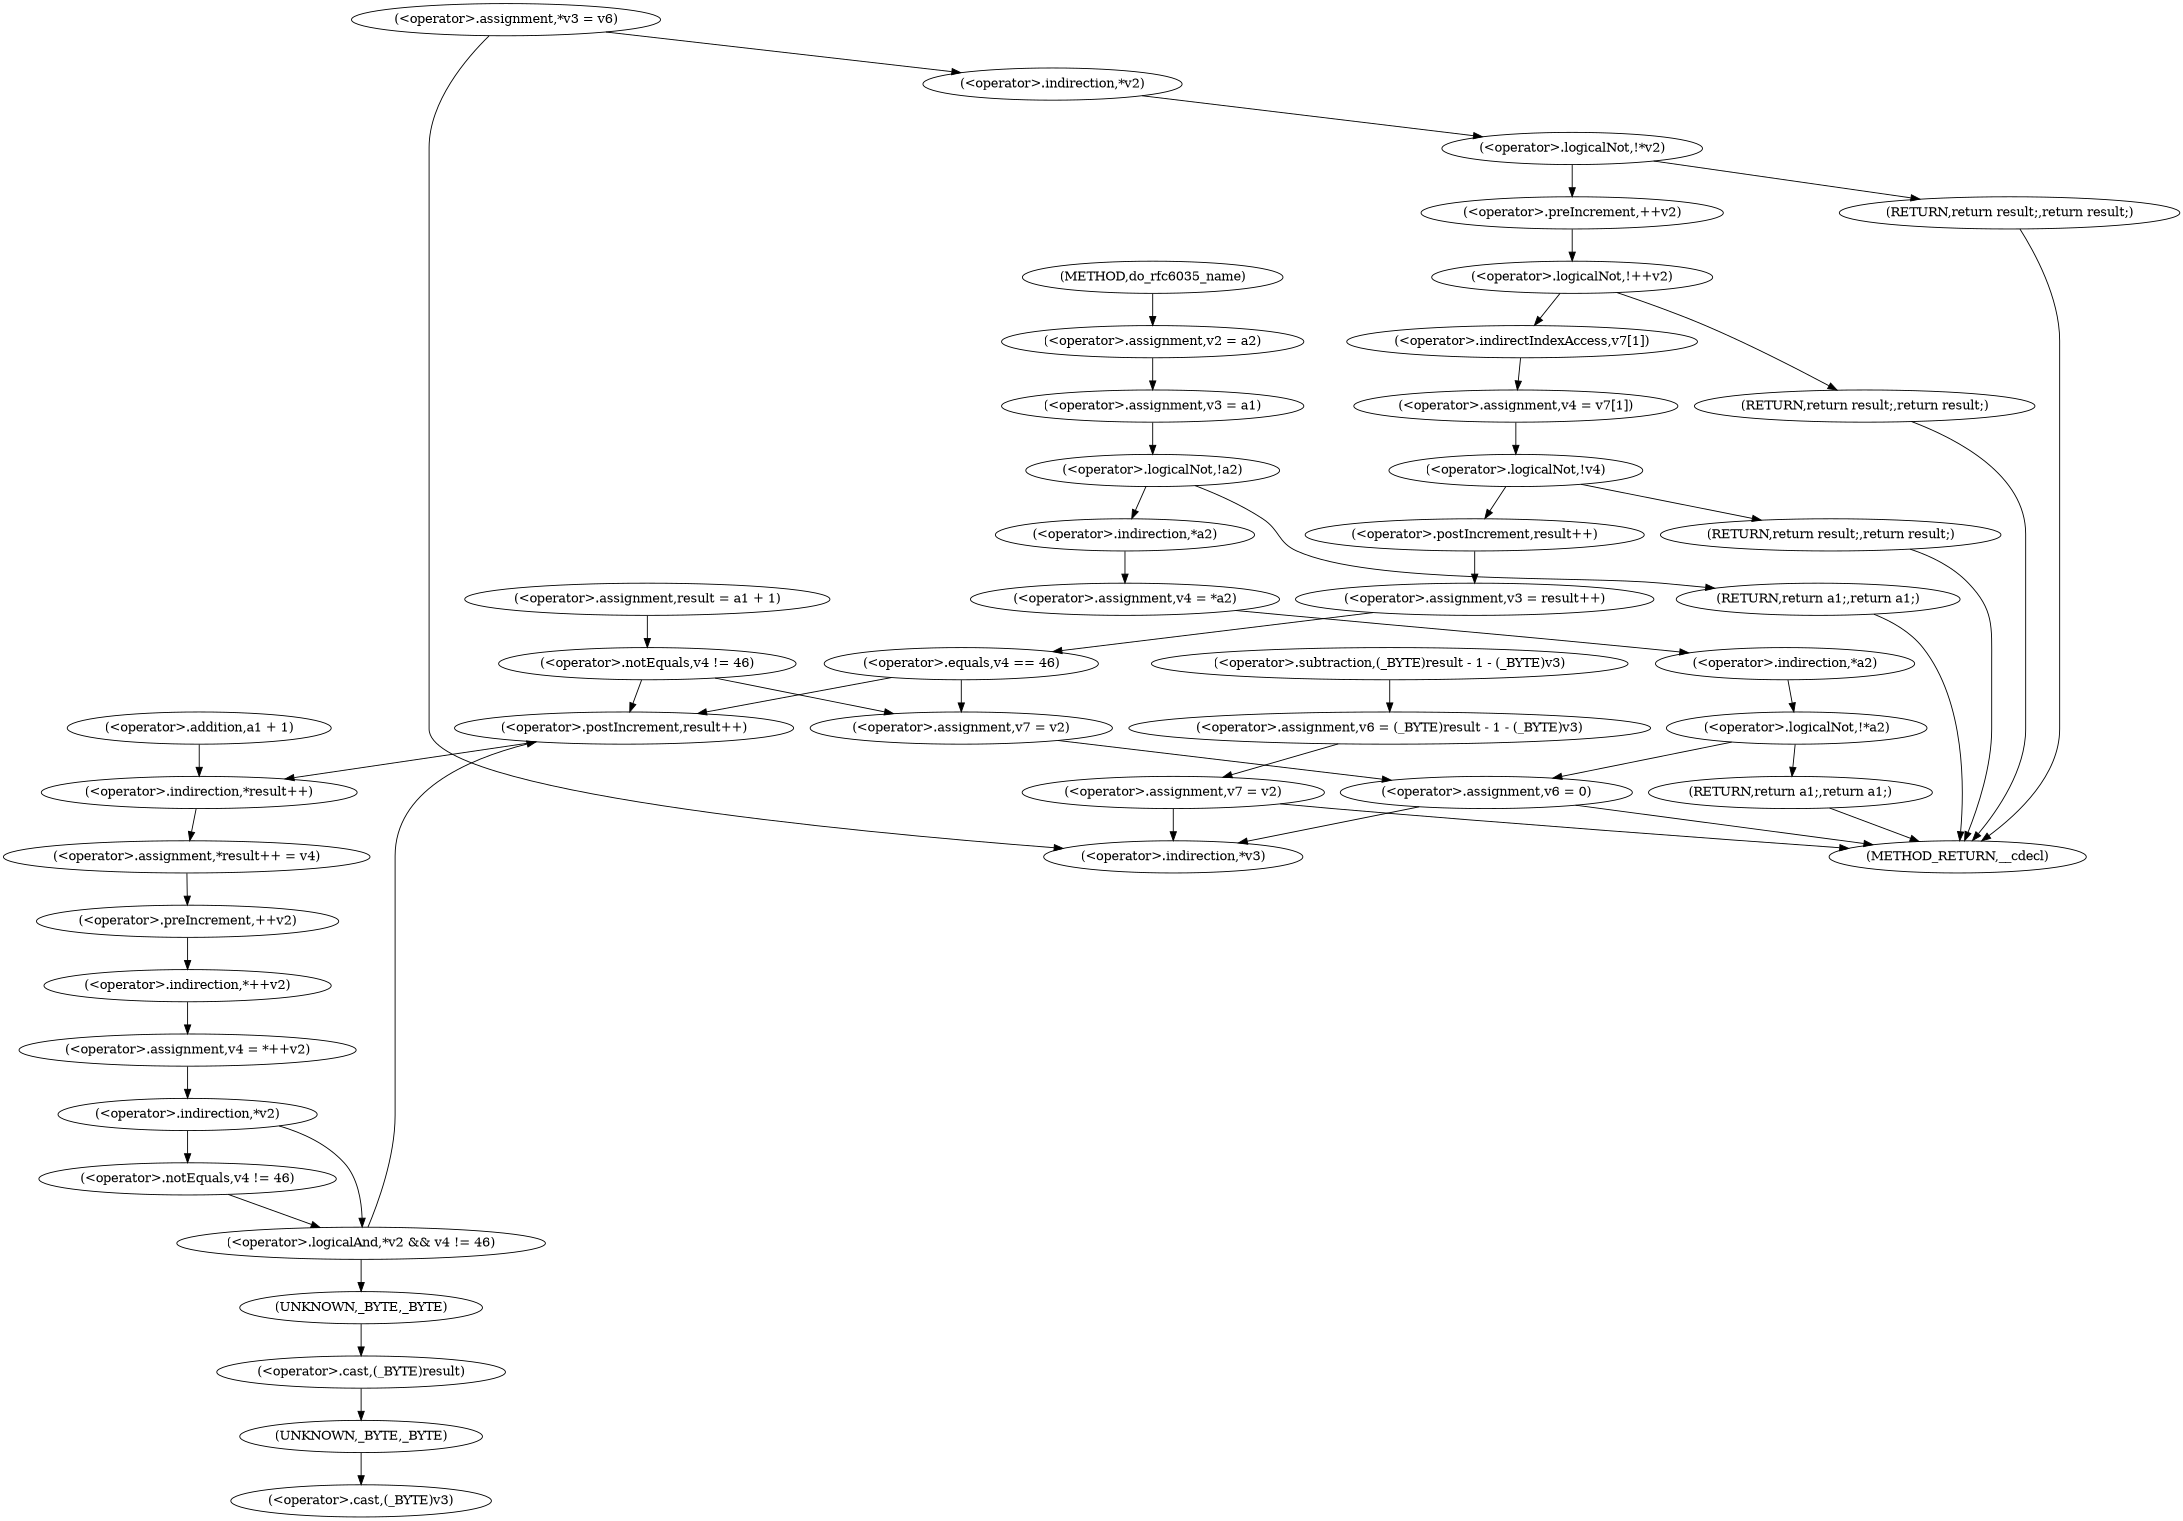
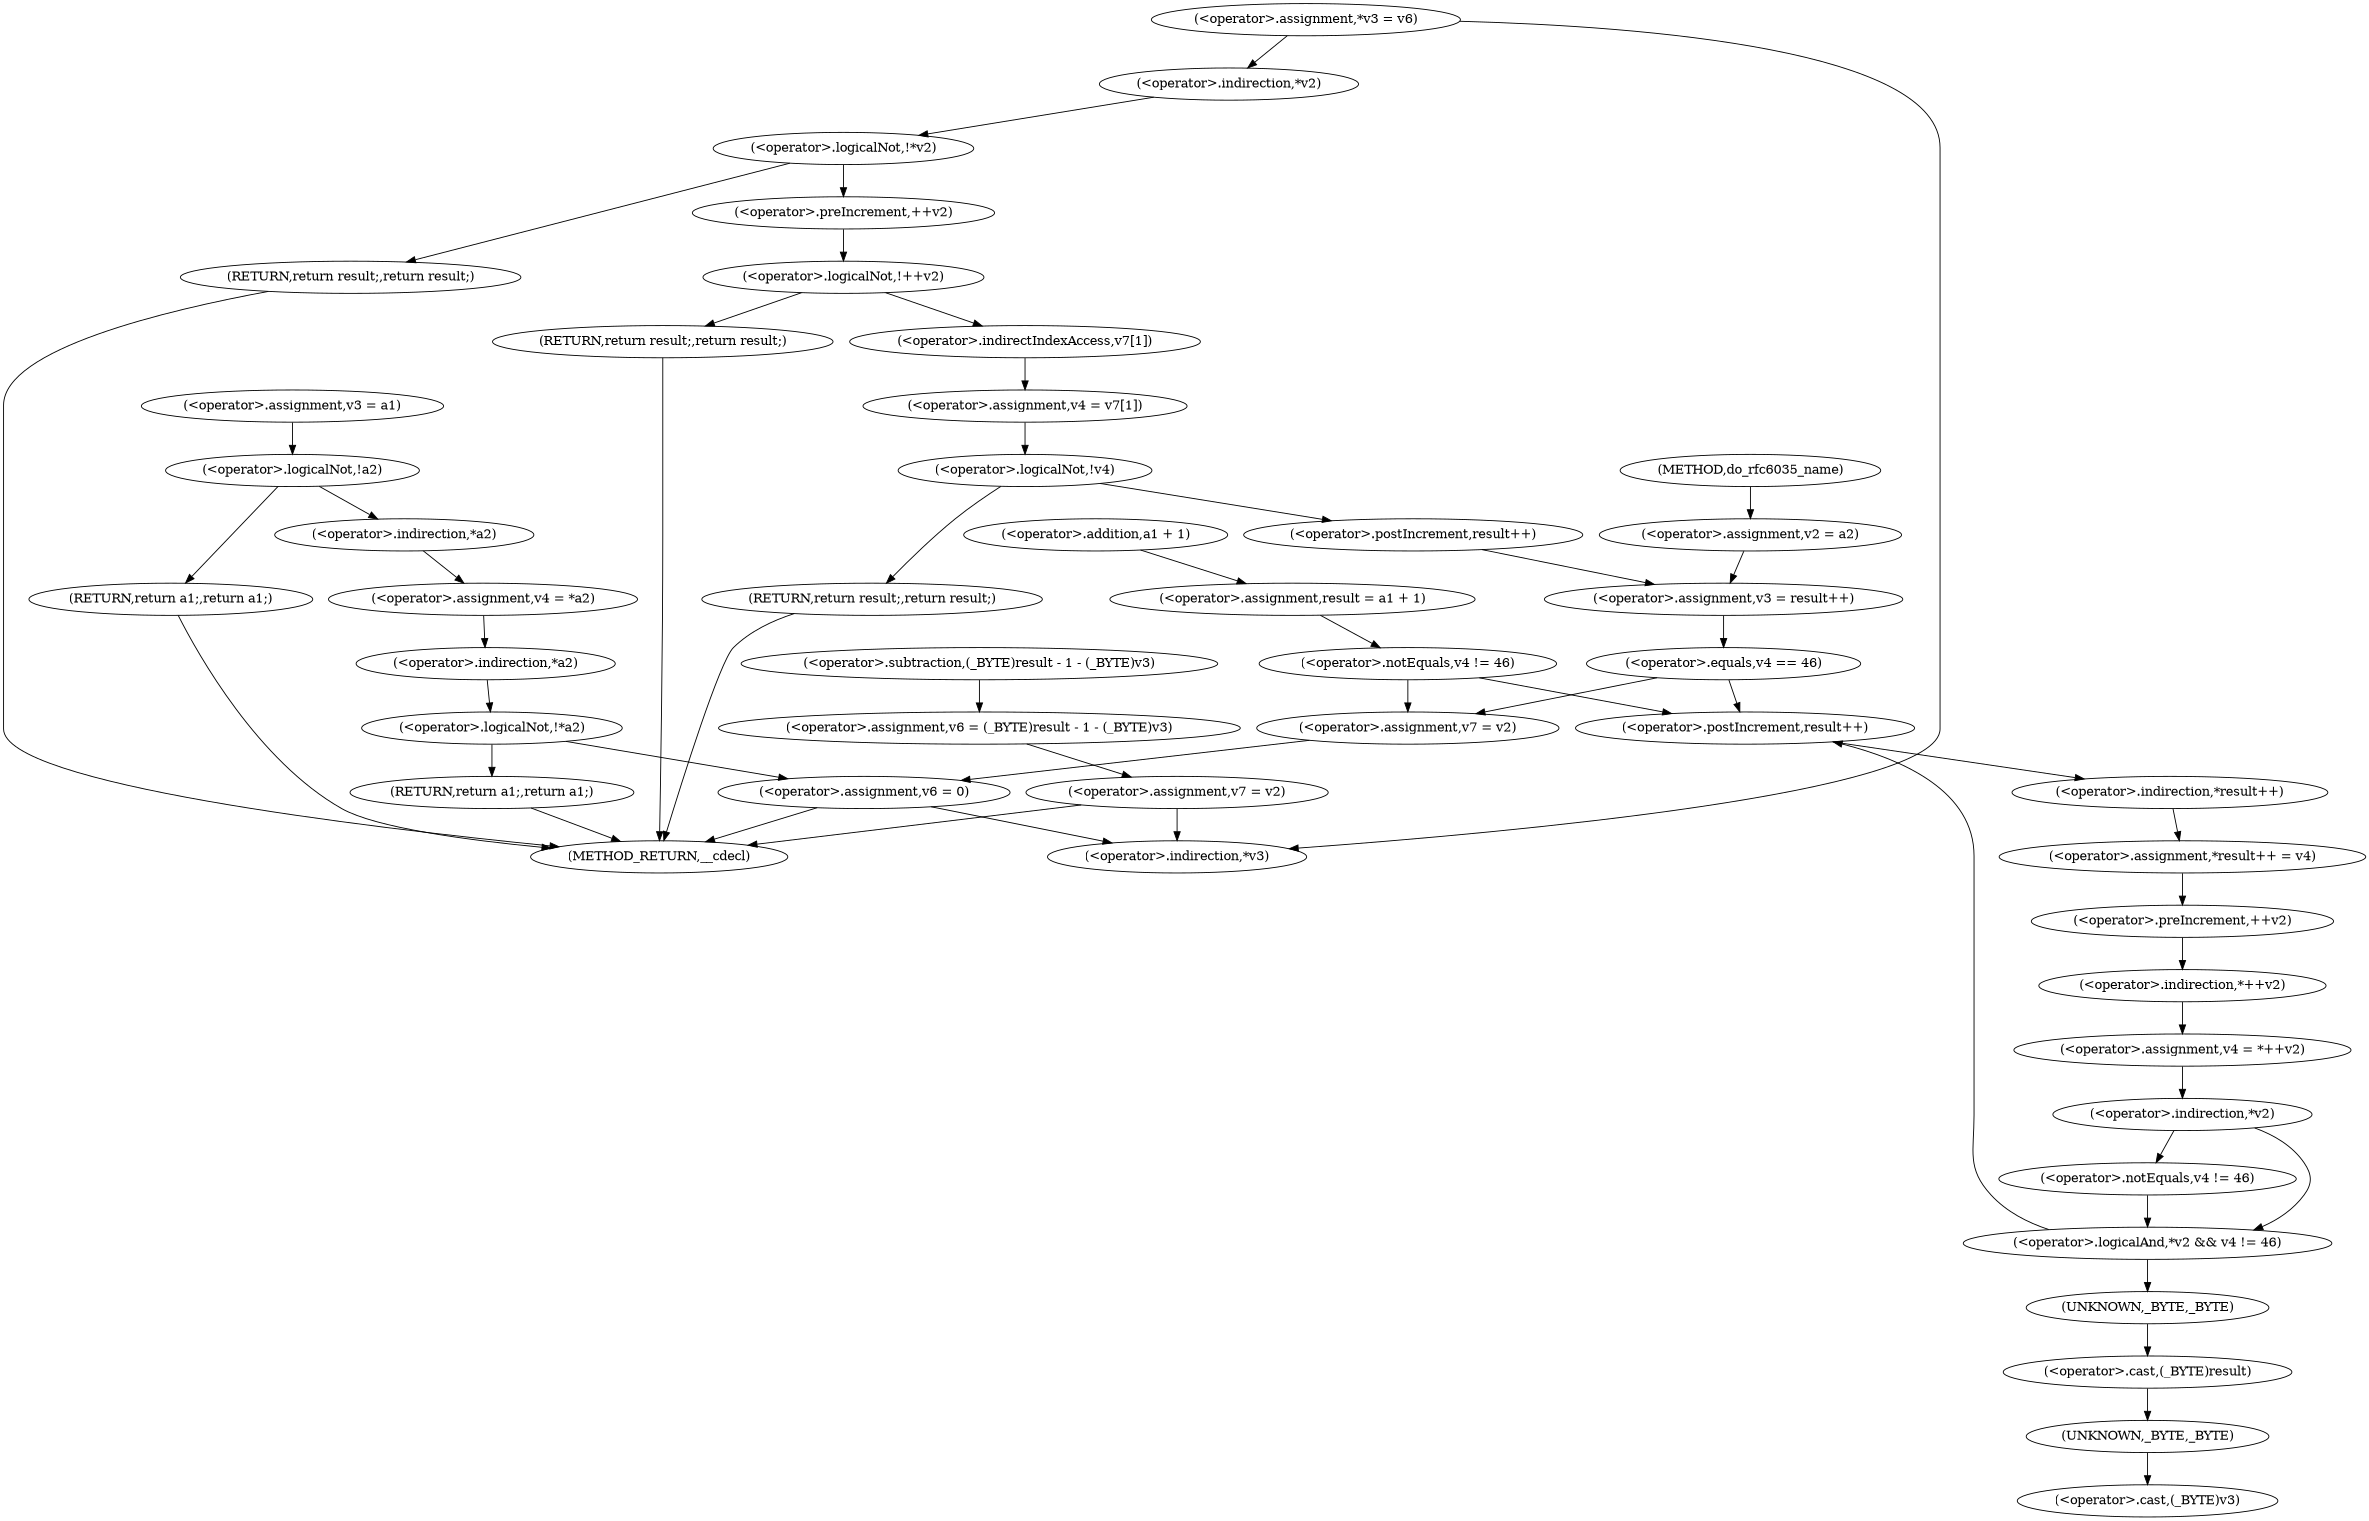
edge "(<operator>.assignment,v2 = a2)" -> "(<operator>.assignment,v3 = a1)": now "(<operator>.assignment,v2 = a2)" -> "(<operator>.assignment,v3 = result++)"
edge "(<operator>.addition,a1 + 1)" -> "(<operator>.indirection,*result++)": now "(<operator>.addition,a1 + 1)" -> "(<operator>.assignment,result = a1 + 1)"
